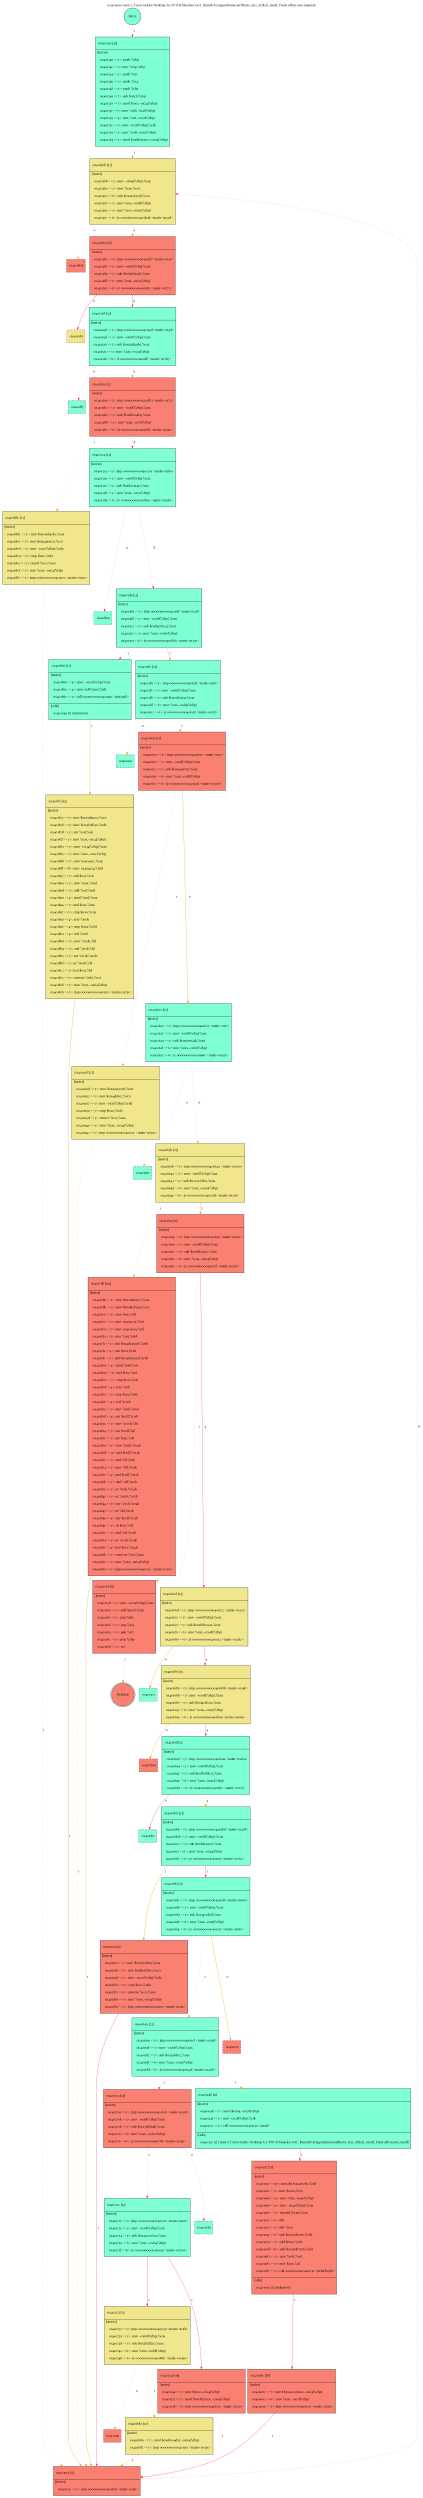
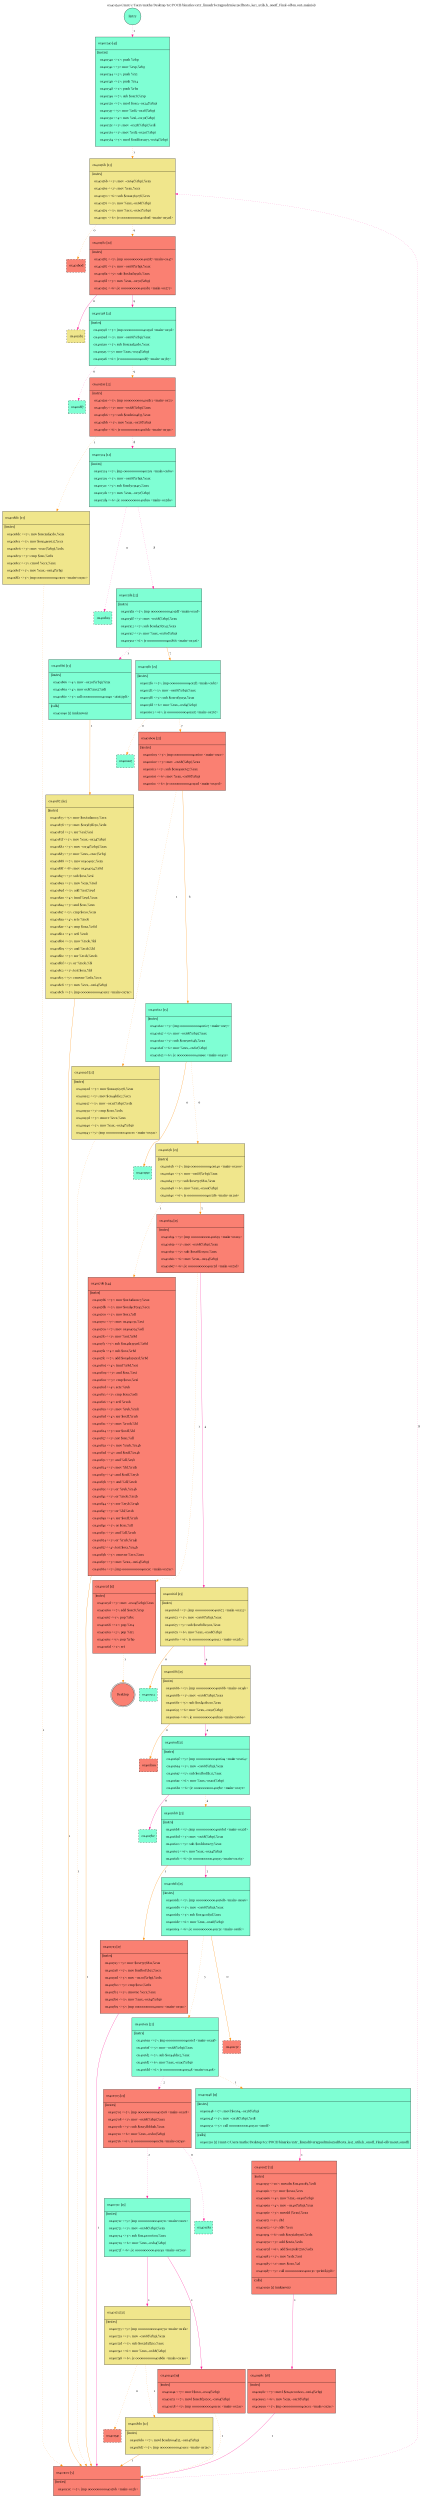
edge "0x401622 [25]" -> "0x40199e": style dotted -> solid
